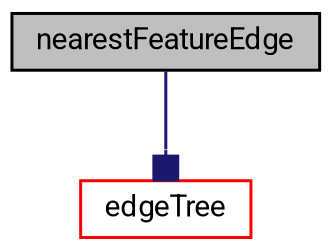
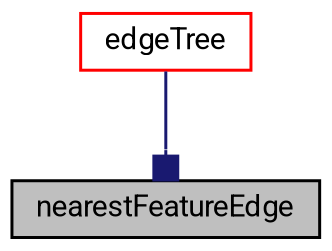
edge "nearestFeatureEdge" -> "edgeTree": reversed
